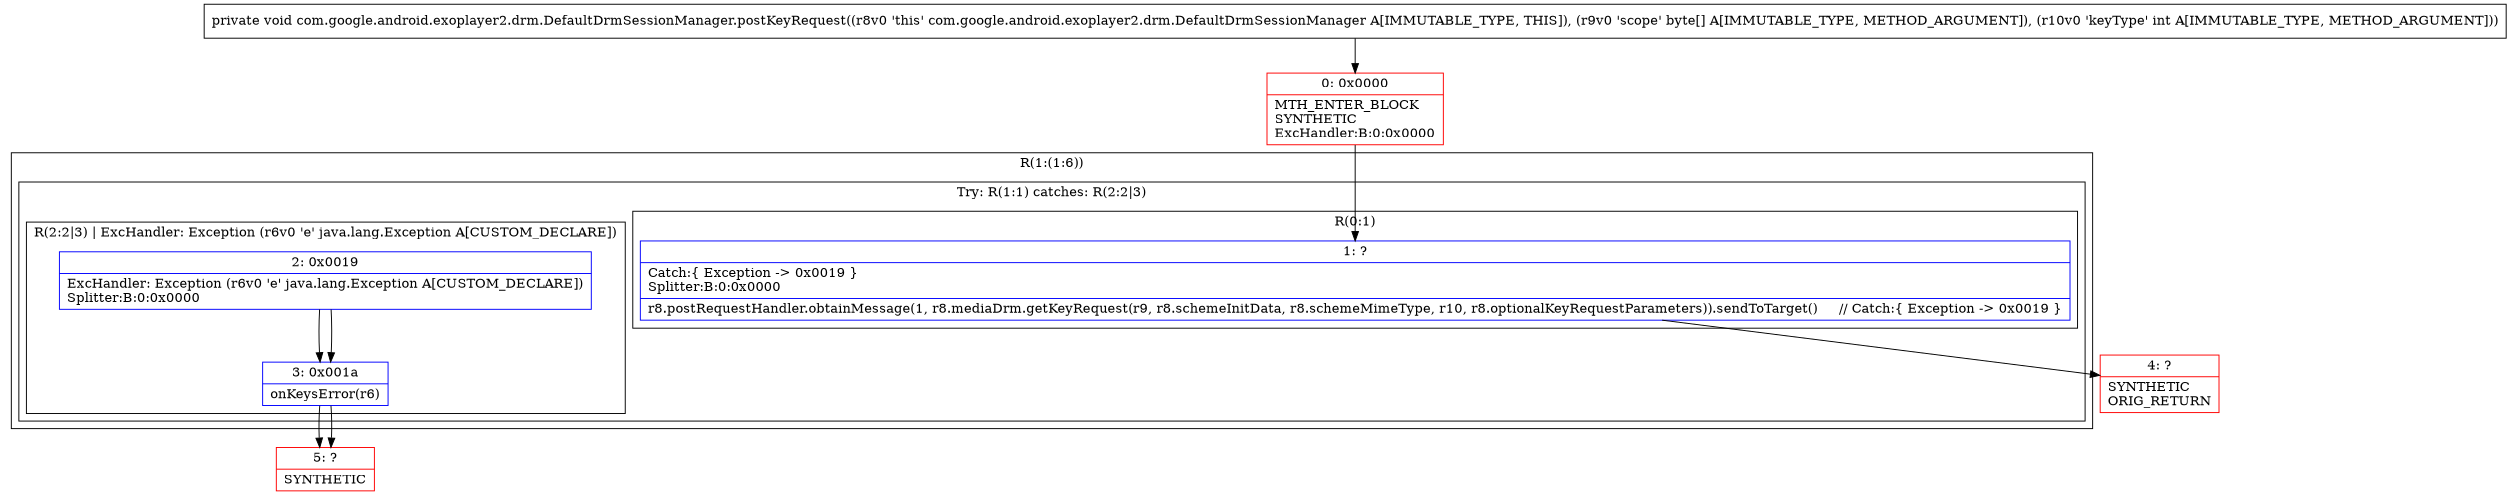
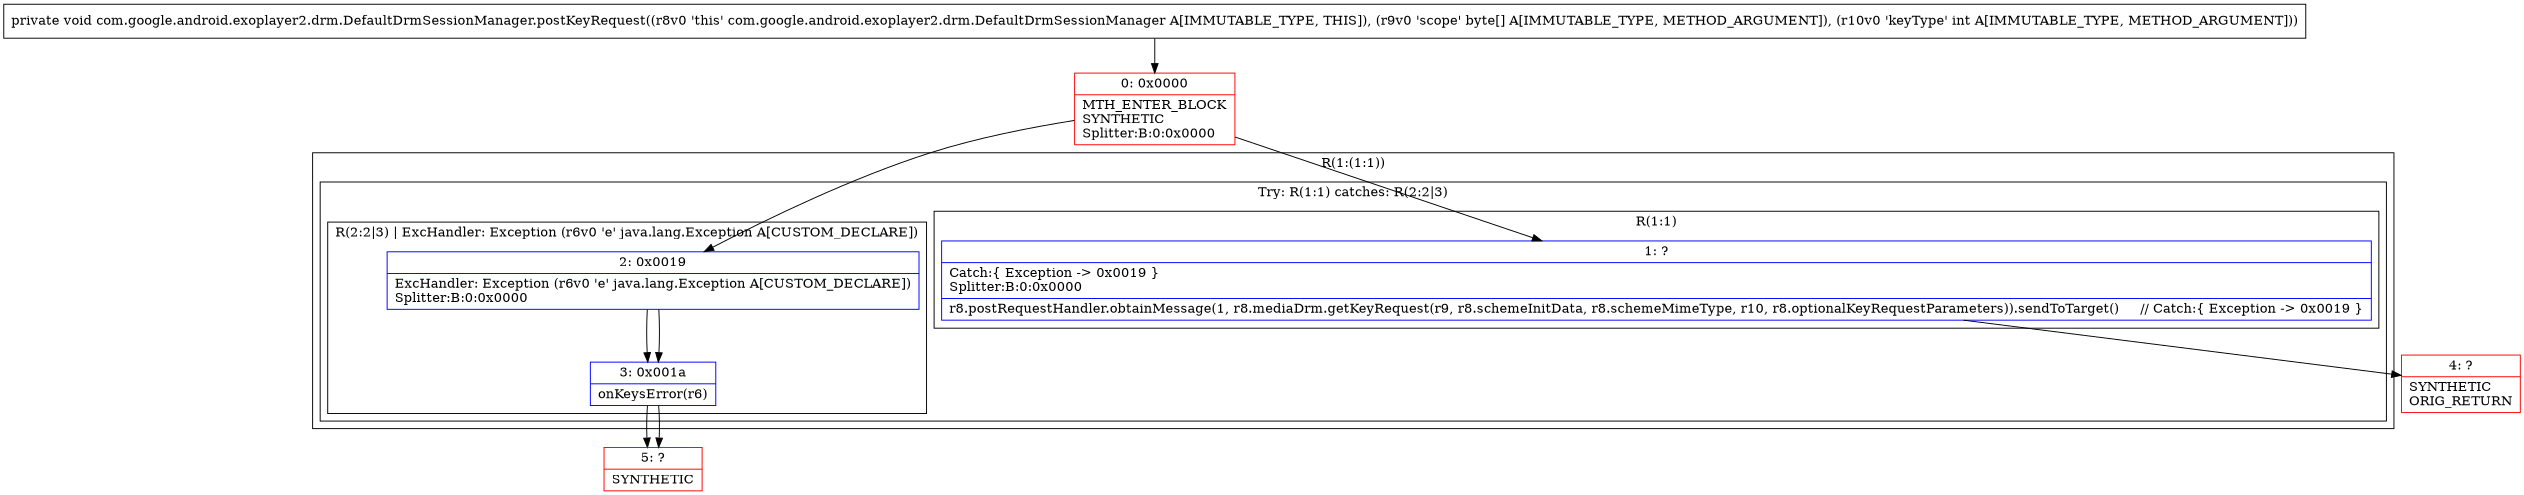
node "0: 0x0000": text "ExcHandler:B:0:0x0000" -> "Splitter:B:0:0x0000"
cluster "R(1:(1:6))": label "R(1:(1:6))" -> "R(1:(1:1))"
edge "0: 0x0000" -> "2: 0x0019": added
cluster "R(0:1)": label "R(0:1)" -> "R(1:1)"
